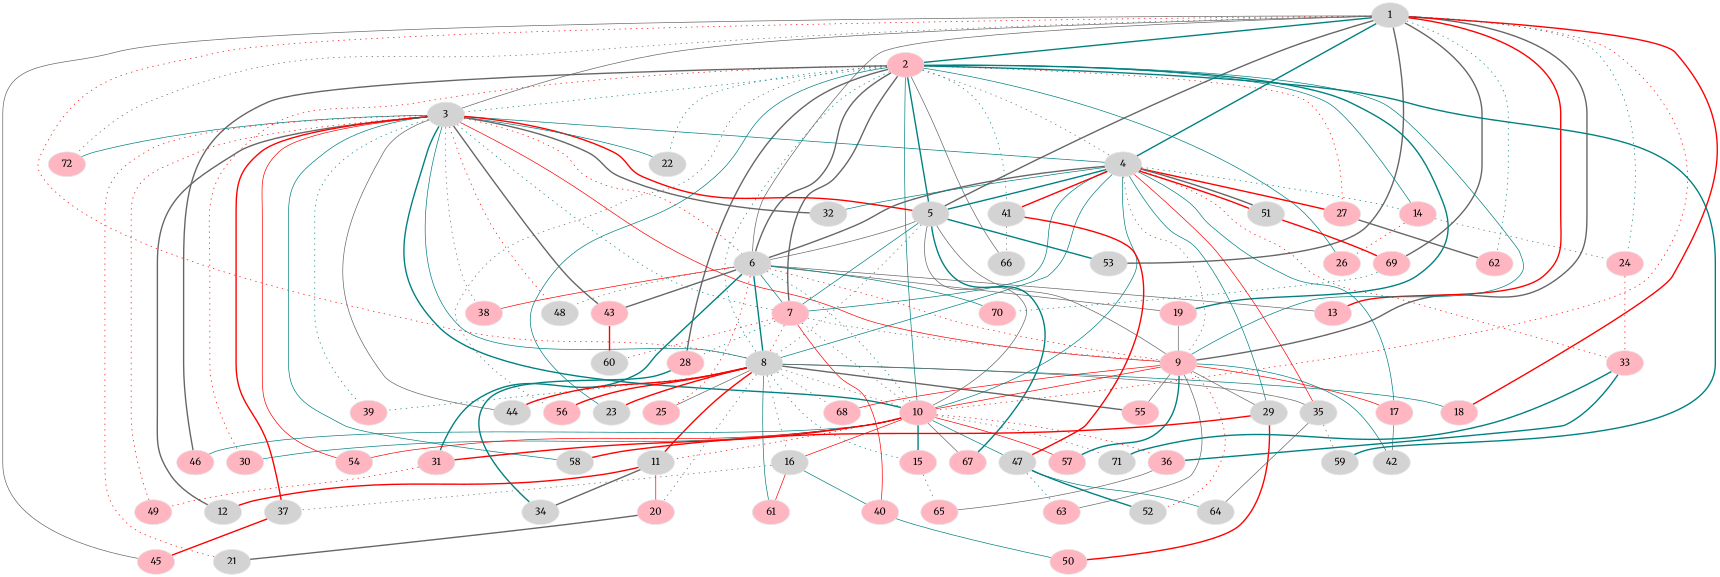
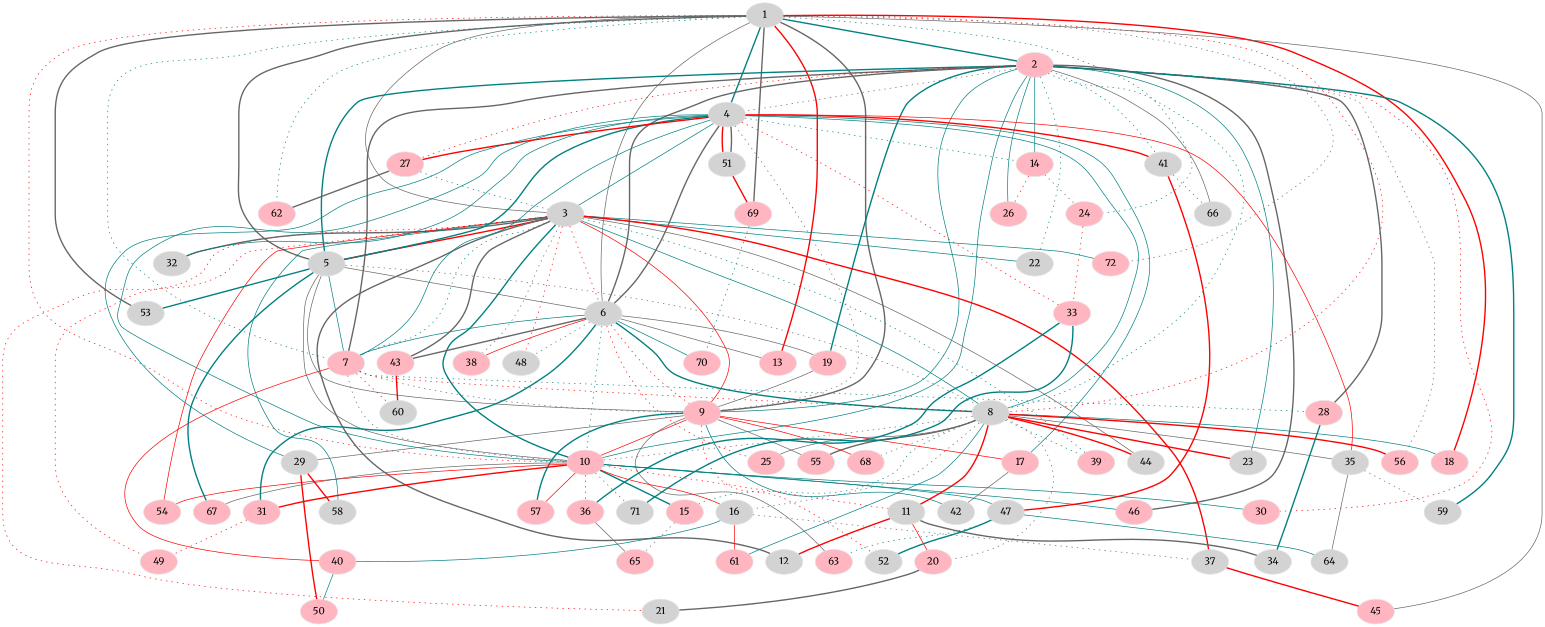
edge "1" -- "7": added
edge "2" -- "3": now "27" -- "3"
